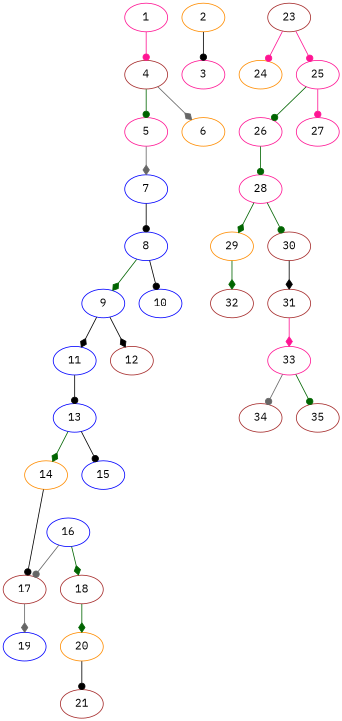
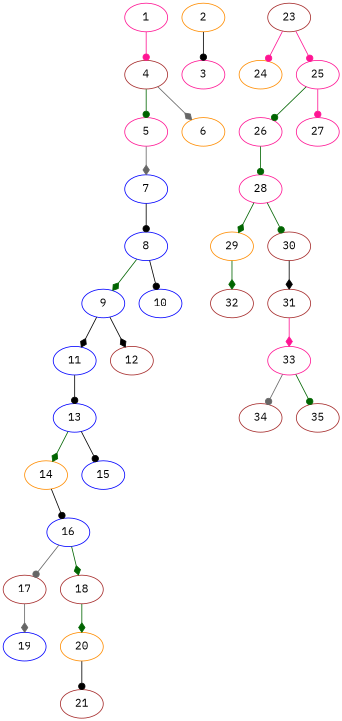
edge "14" -> "17": now "14" -> "16"
